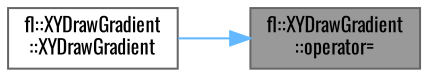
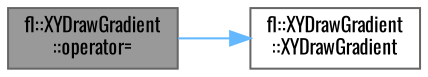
edge "fl::XYDrawGradient ::XYDrawGradient" -> "fl::XYDrawGradient ::operator=": reversed
